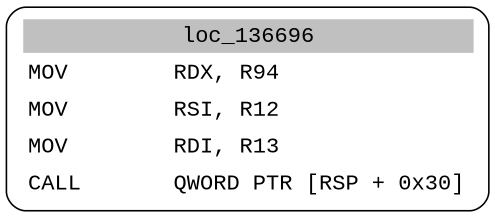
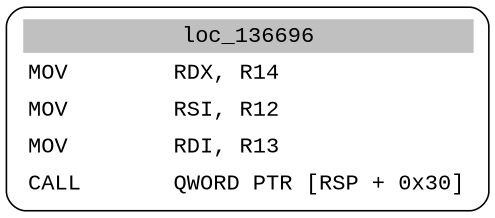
node "loc_136696": text "MOV        RDX, R94" -> "MOV        RDX, R14"
